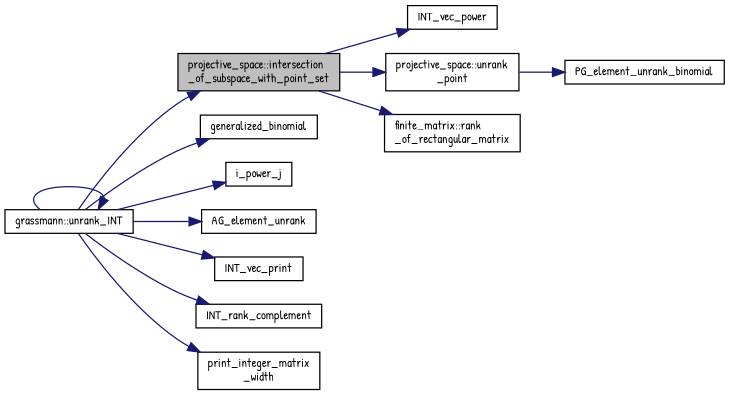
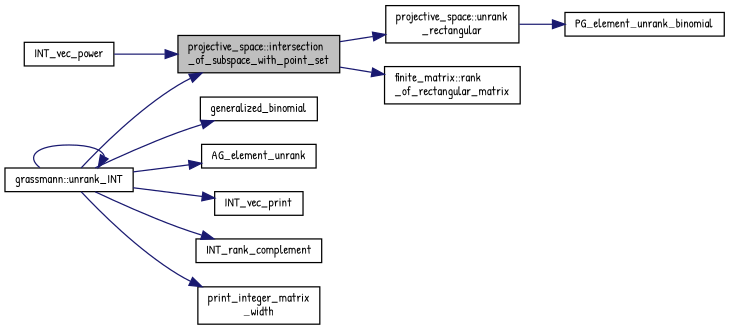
edge "projective_space::intersection _of_subspace_with_point_set" -> "INT_vec_power": reversed
node "projective_space::unrank _point": label "projective_space::unrank _point" -> "projective_space::unrank _rectangular"
node "i_power_j": removed
